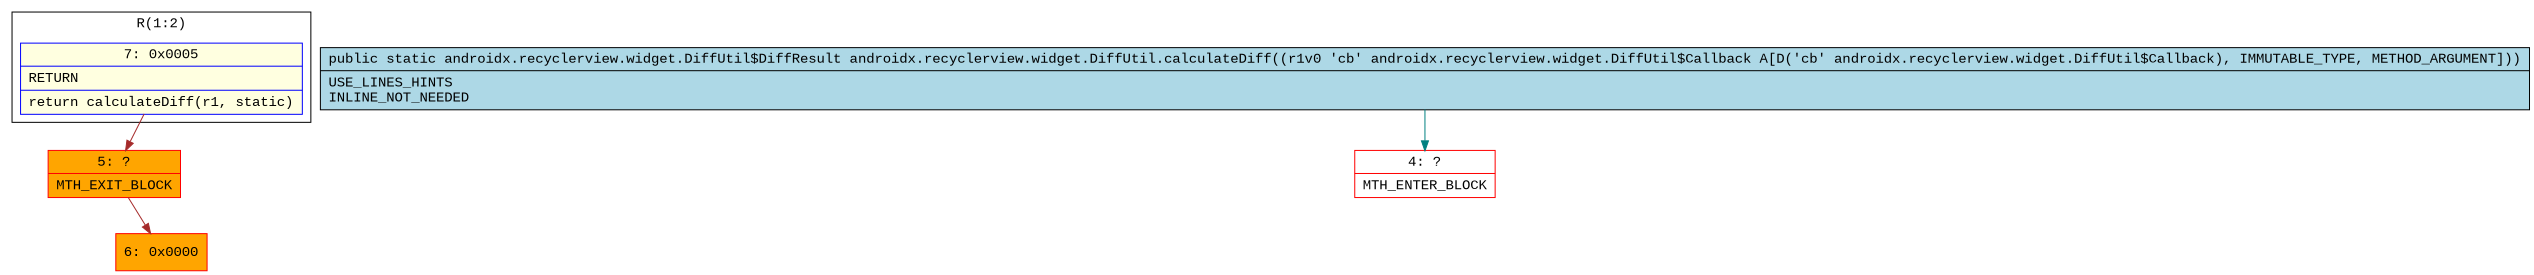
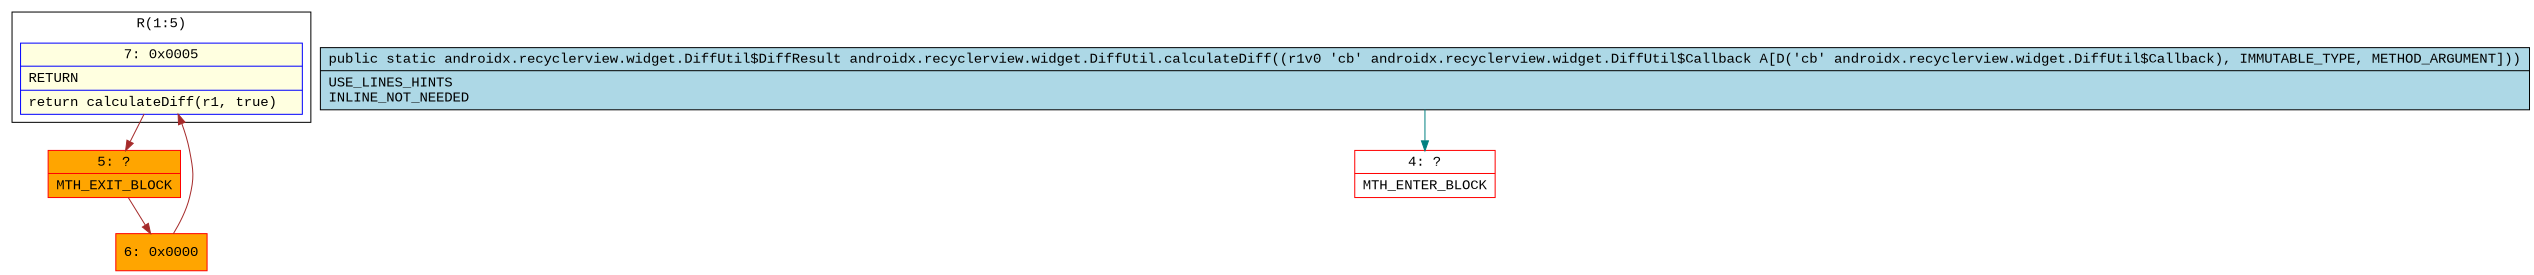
cluster "R(1:2)": label "R(1:2)" -> "R(1:5)"
node "7: 0x0005": text "return calculateDiff(r1, static)" -> "return calculateDiff(r1, true)"
edge "6: 0x0000" -> "7: 0x0005": added
